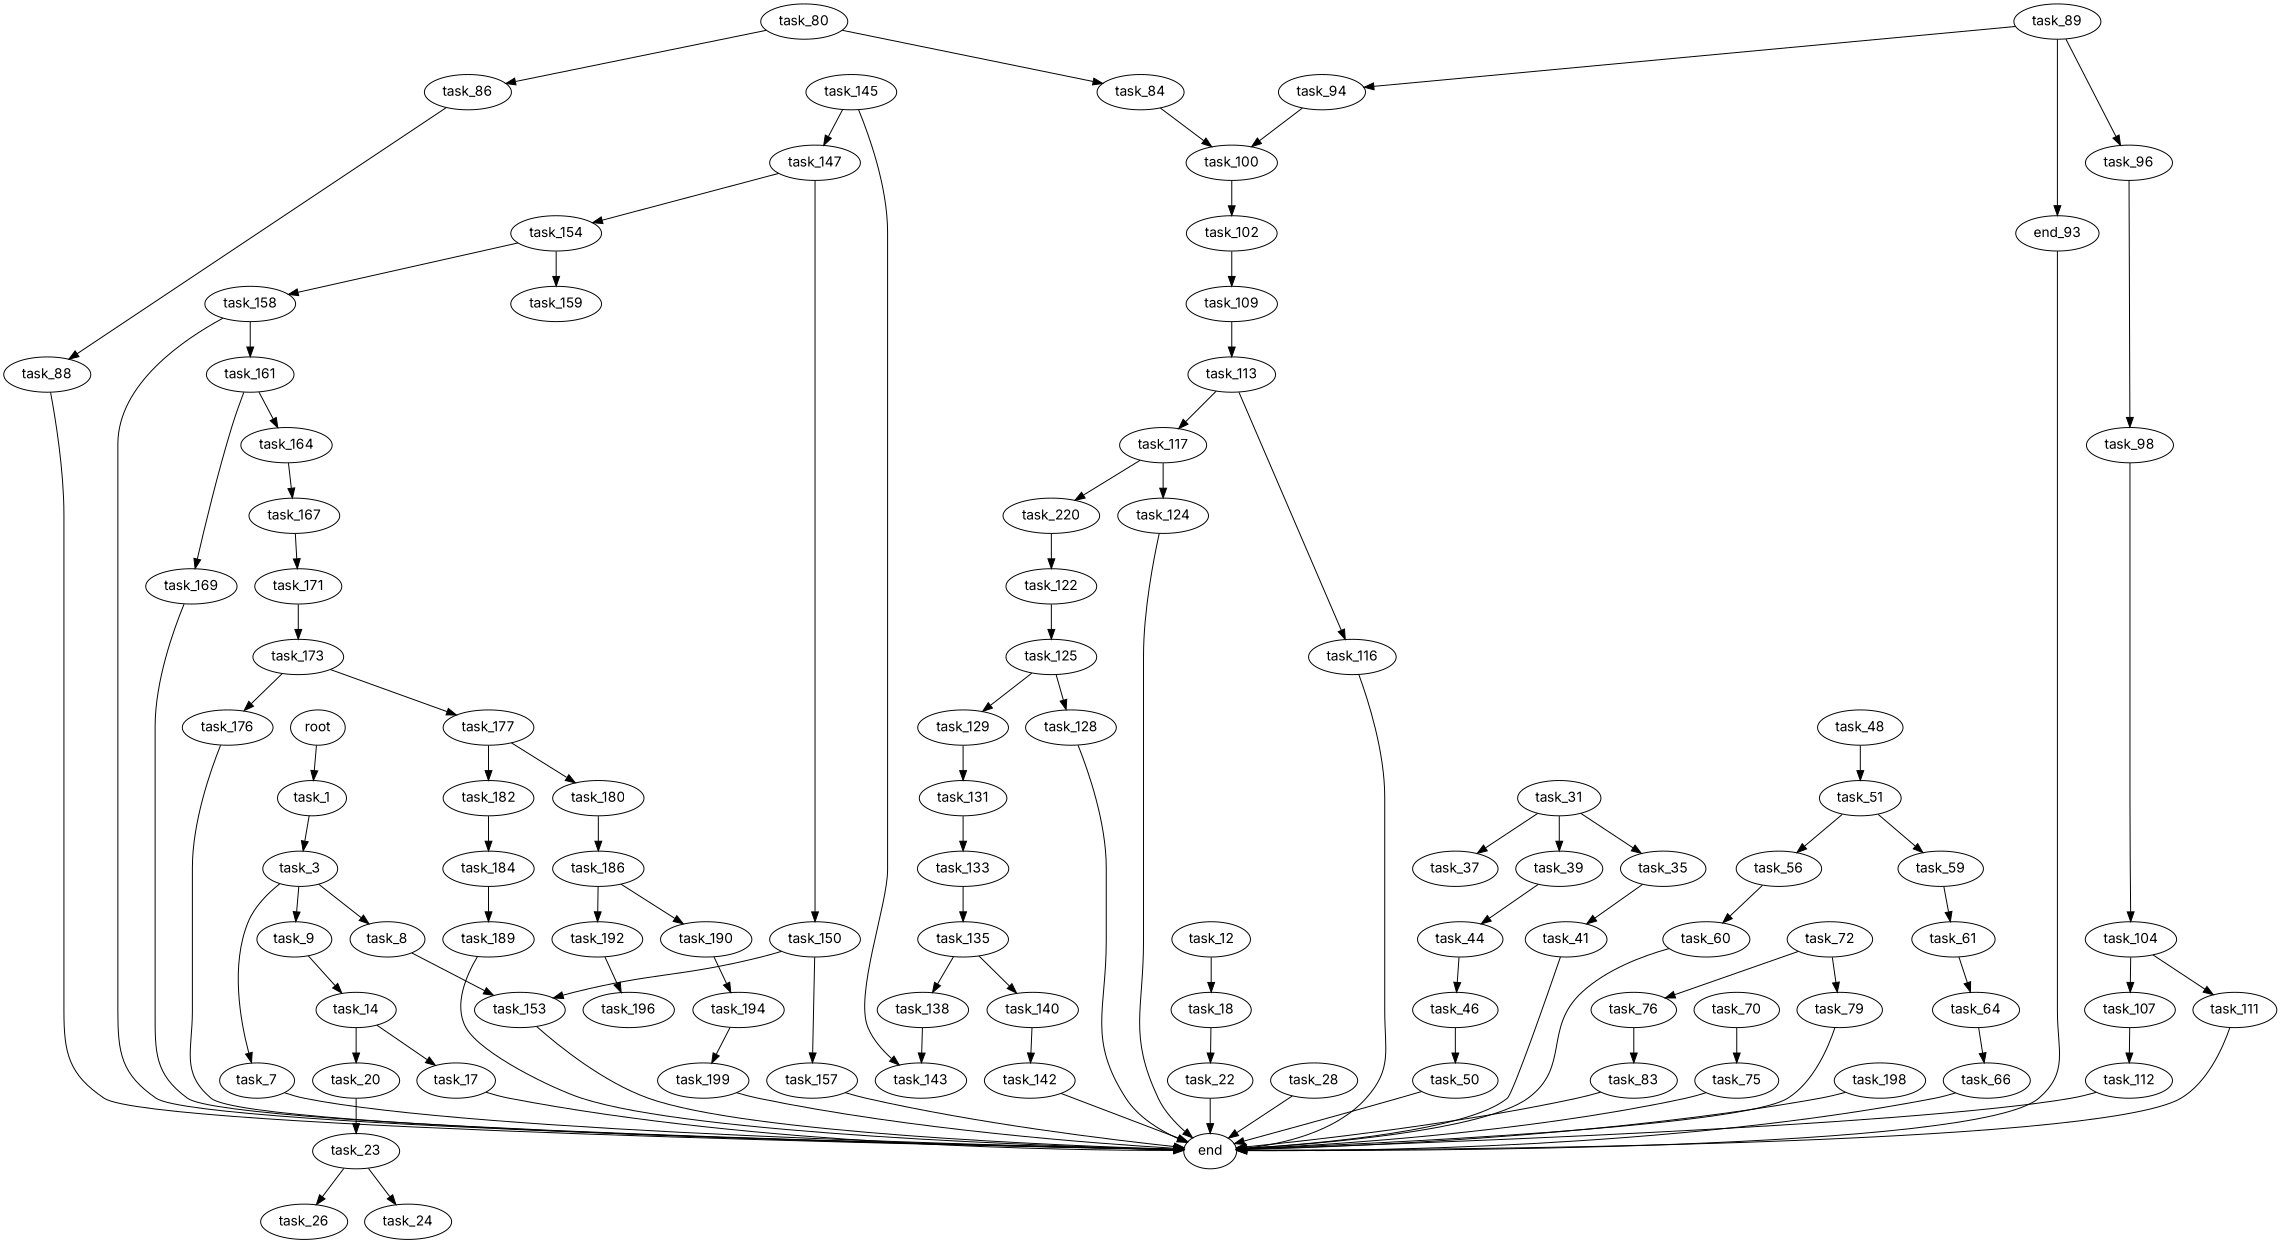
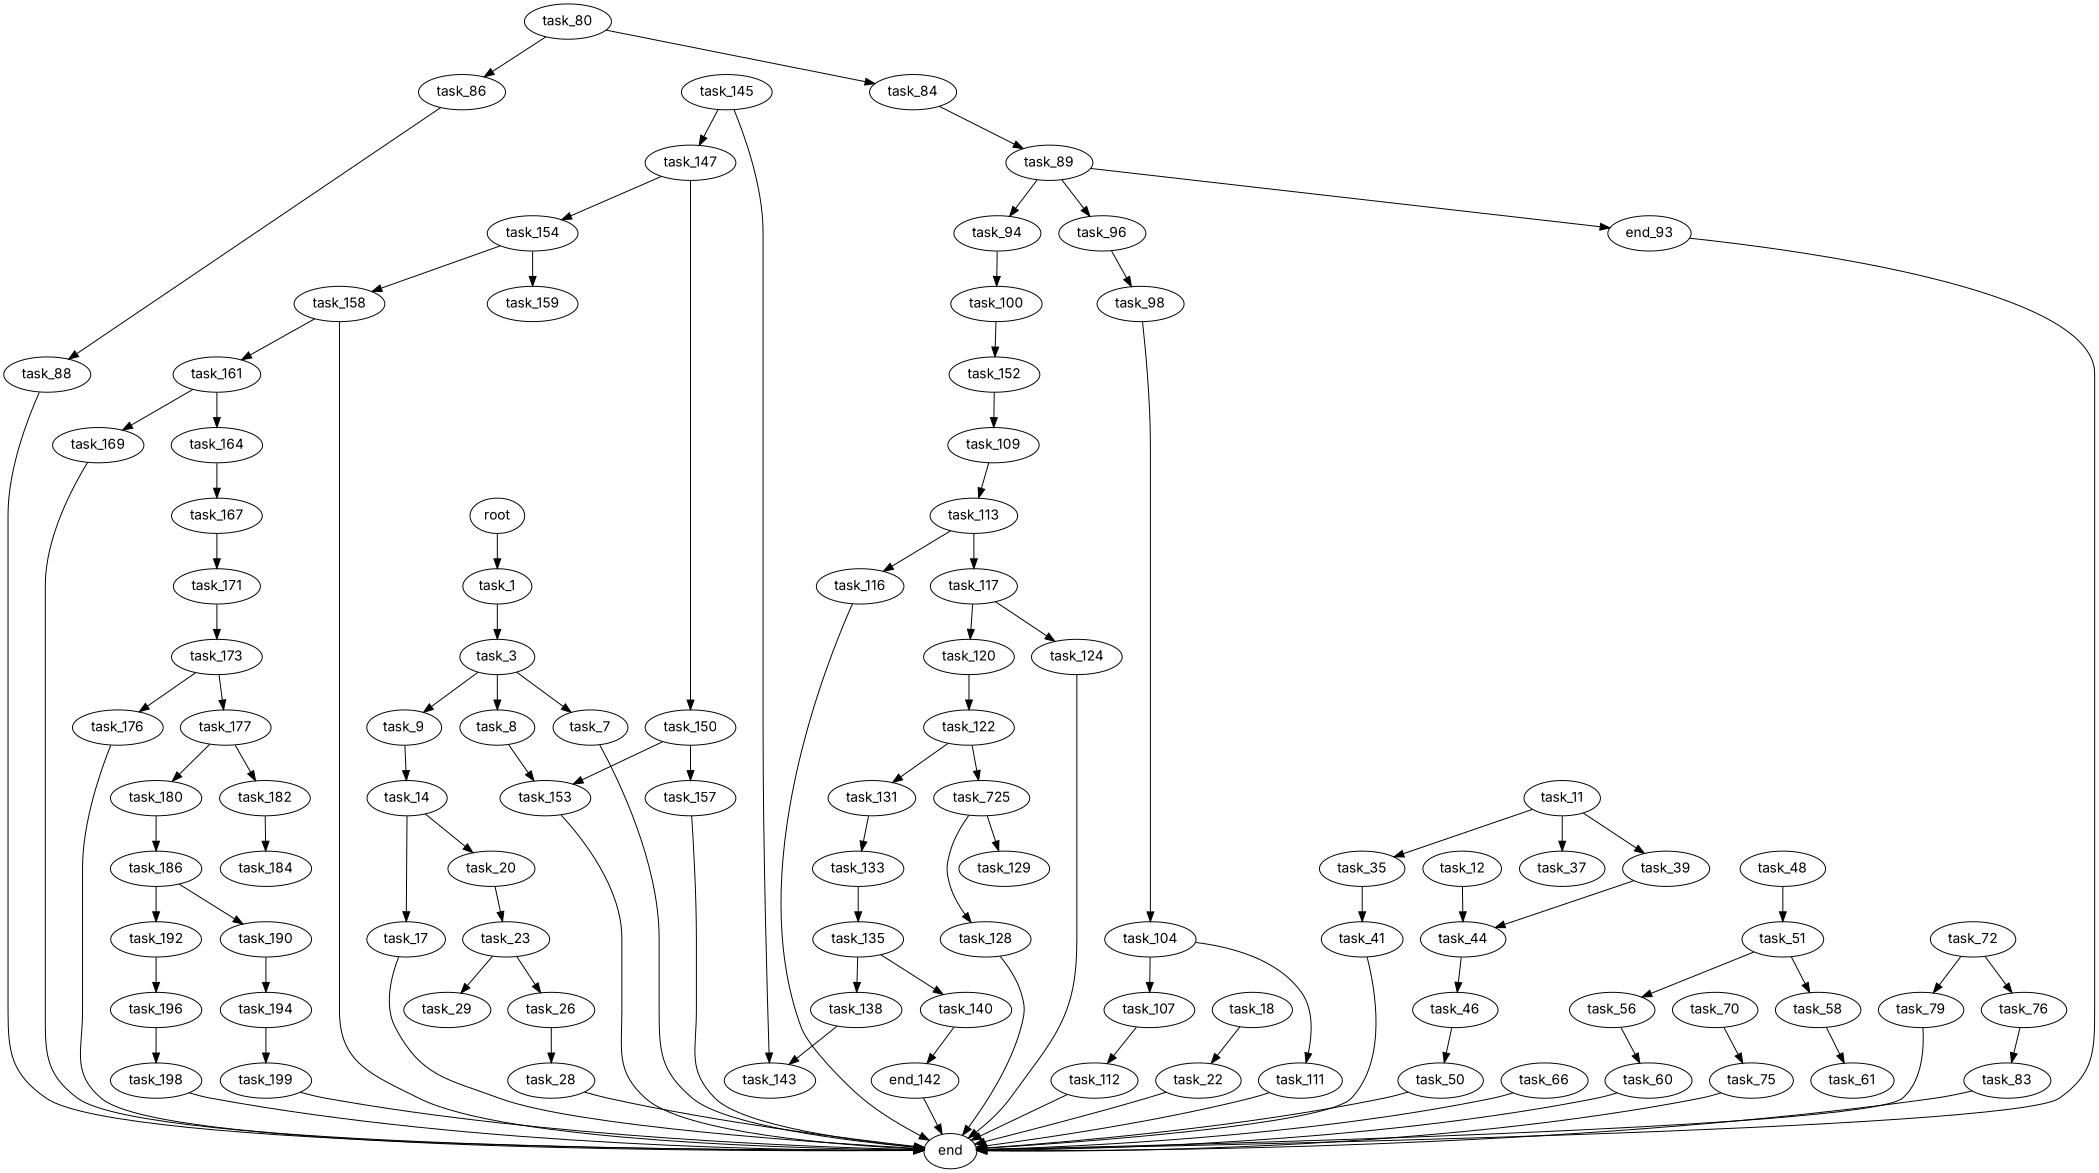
edge "task_84" -> "task_100": now "task_84" -> "task_89"
node "task_102": label "task_102" -> "task_152"
node "task_220": label "task_220" -> "task_120"
node "task_125": label "task_125" -> "task_725"
edge "task_129" -> "task_131": now "task_122" -> "task_131"
node "task_31": label "task_31" -> "task_11"
node "task_59": label "task_59" -> "task_58"
node "task_189": removed
edge "task_12" -> "task_18": now "task_12" -> "task_44"
node "task_64": removed
edge "task_196" -> "task_198": added
edge "task_26" -> "task_28": added
node "task_142": label "task_142" -> "end_142"
node "task_24": label "task_24" -> "task_29"
